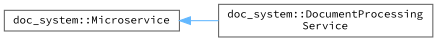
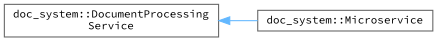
edge "doc_system::DocumentProcessing Service" -> "doc_system::Microservice": reversed
